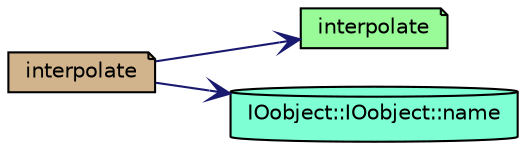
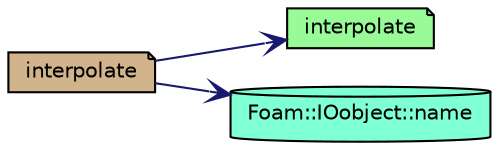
node "IOobject::IOobject::name": label "IOobject::IOobject::name" -> "Foam::IOobject::name"
